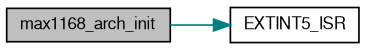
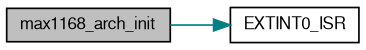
node "EXTINT5_ISR": label "EXTINT5_ISR" -> "EXTINT0_ISR"
